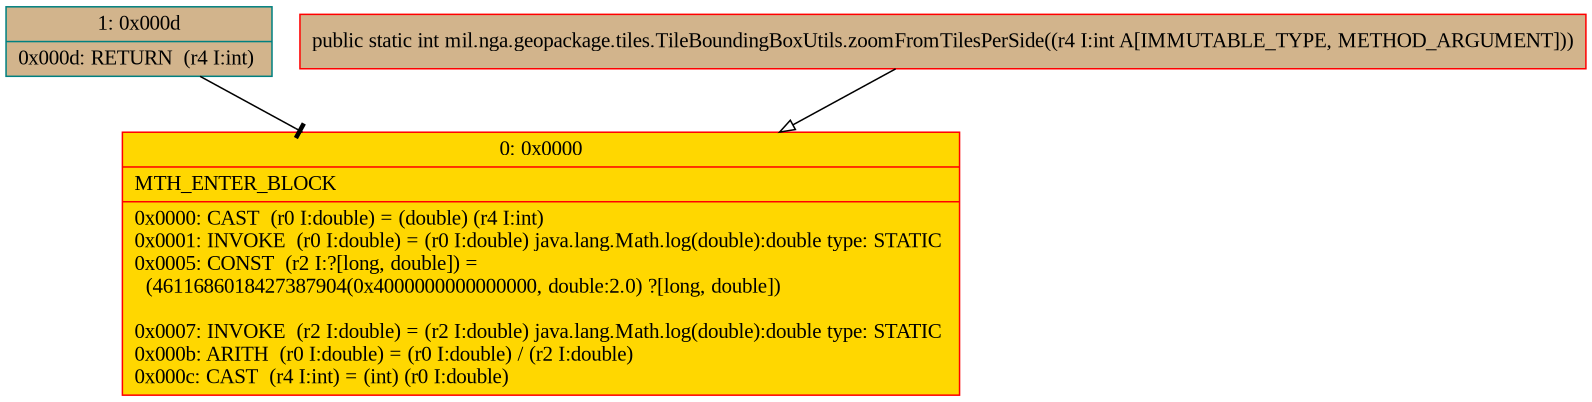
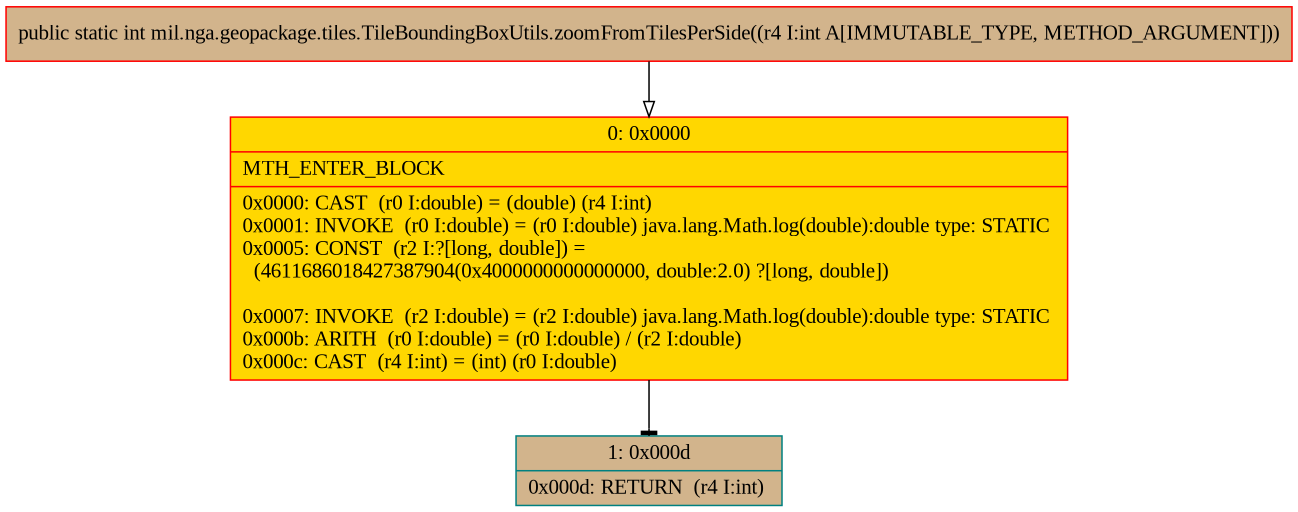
edge "1: 0x000d" -> "0: 0x0000": reversed
